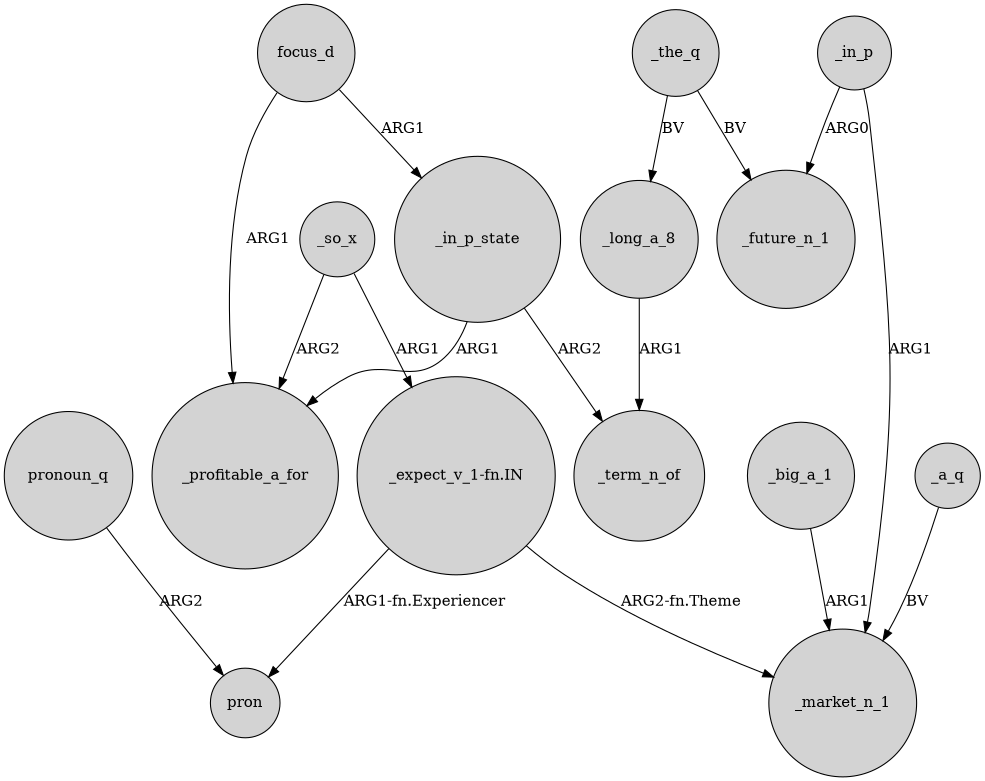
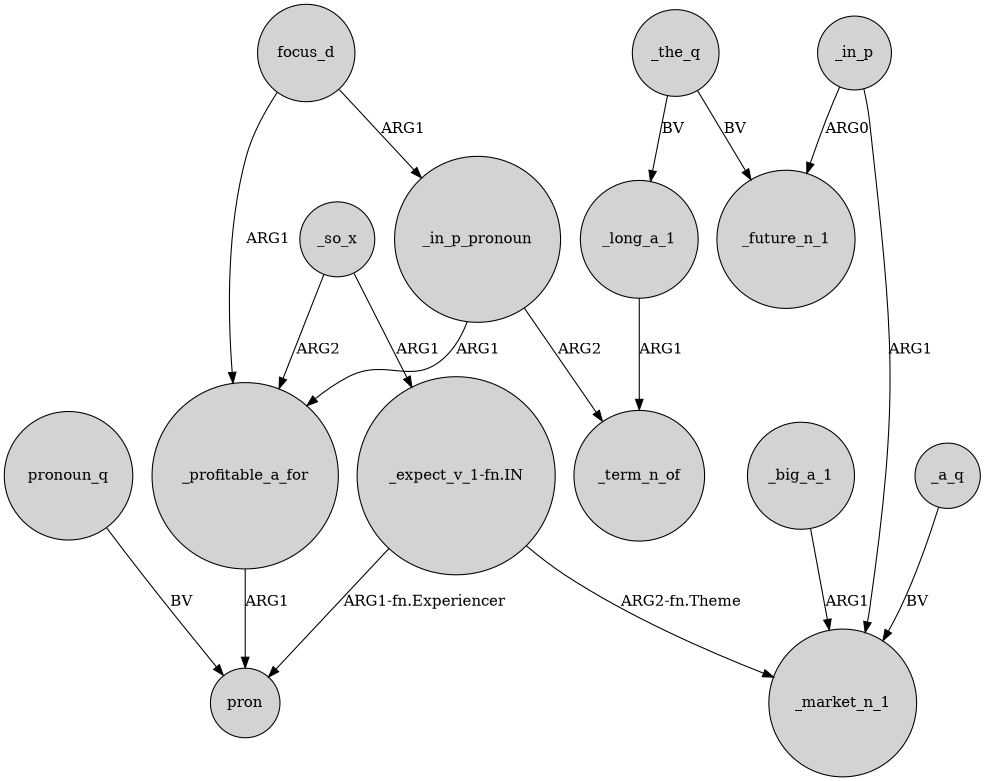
node "_in_p_state": label "_in_p_state" -> "_in_p_pronoun"
node "_long_a_8": label "_long_a_8" -> "_long_a_1"
edge "pronoun_q" -> "pron": label "ARG2" -> "BV"
edge "_profitable_a_for" -> "pron": added, label "ARG1"
